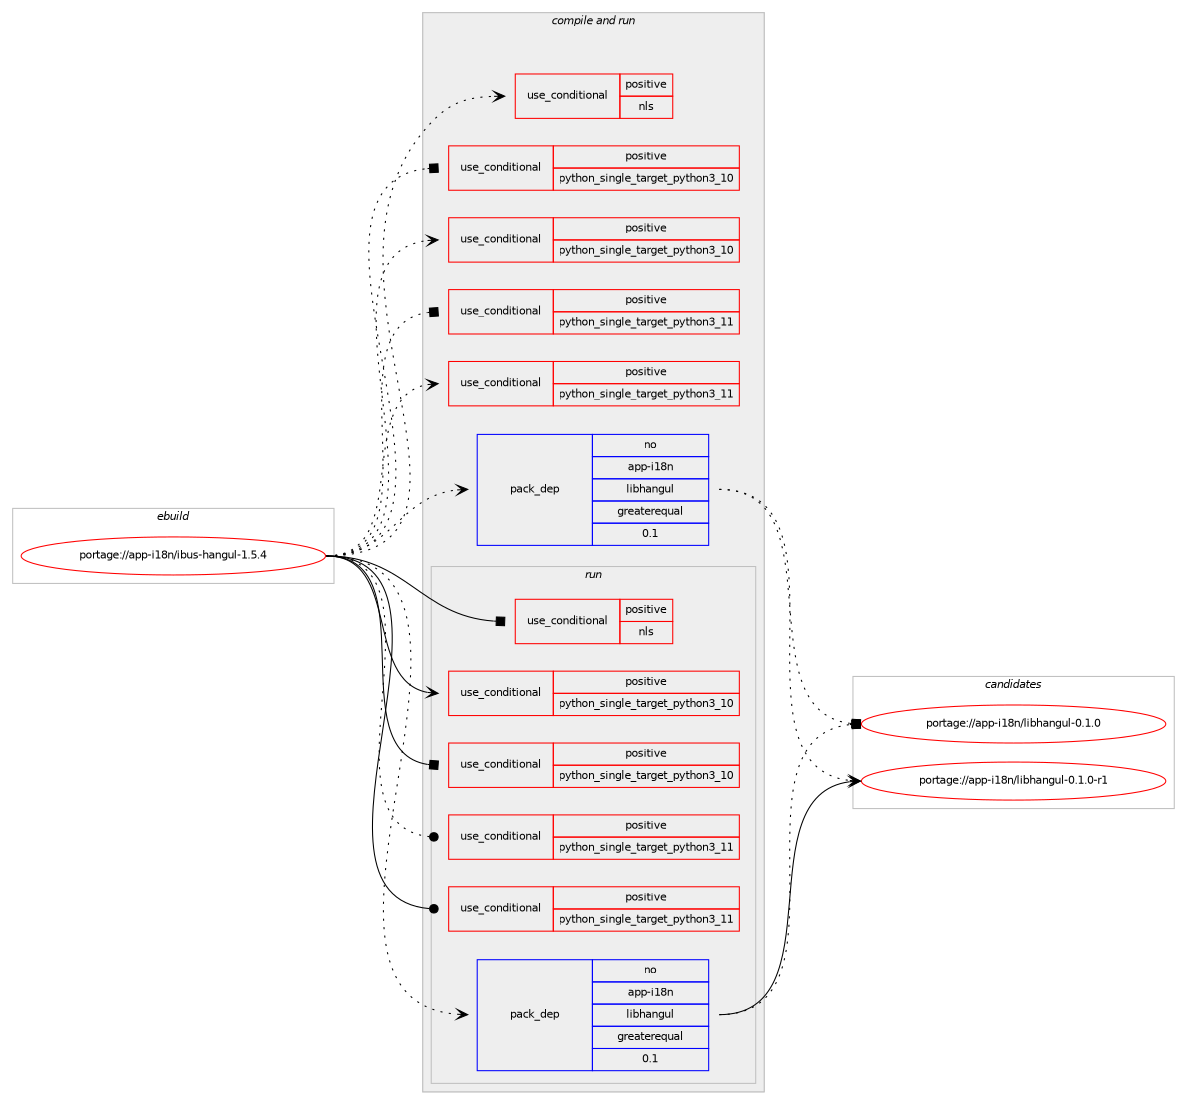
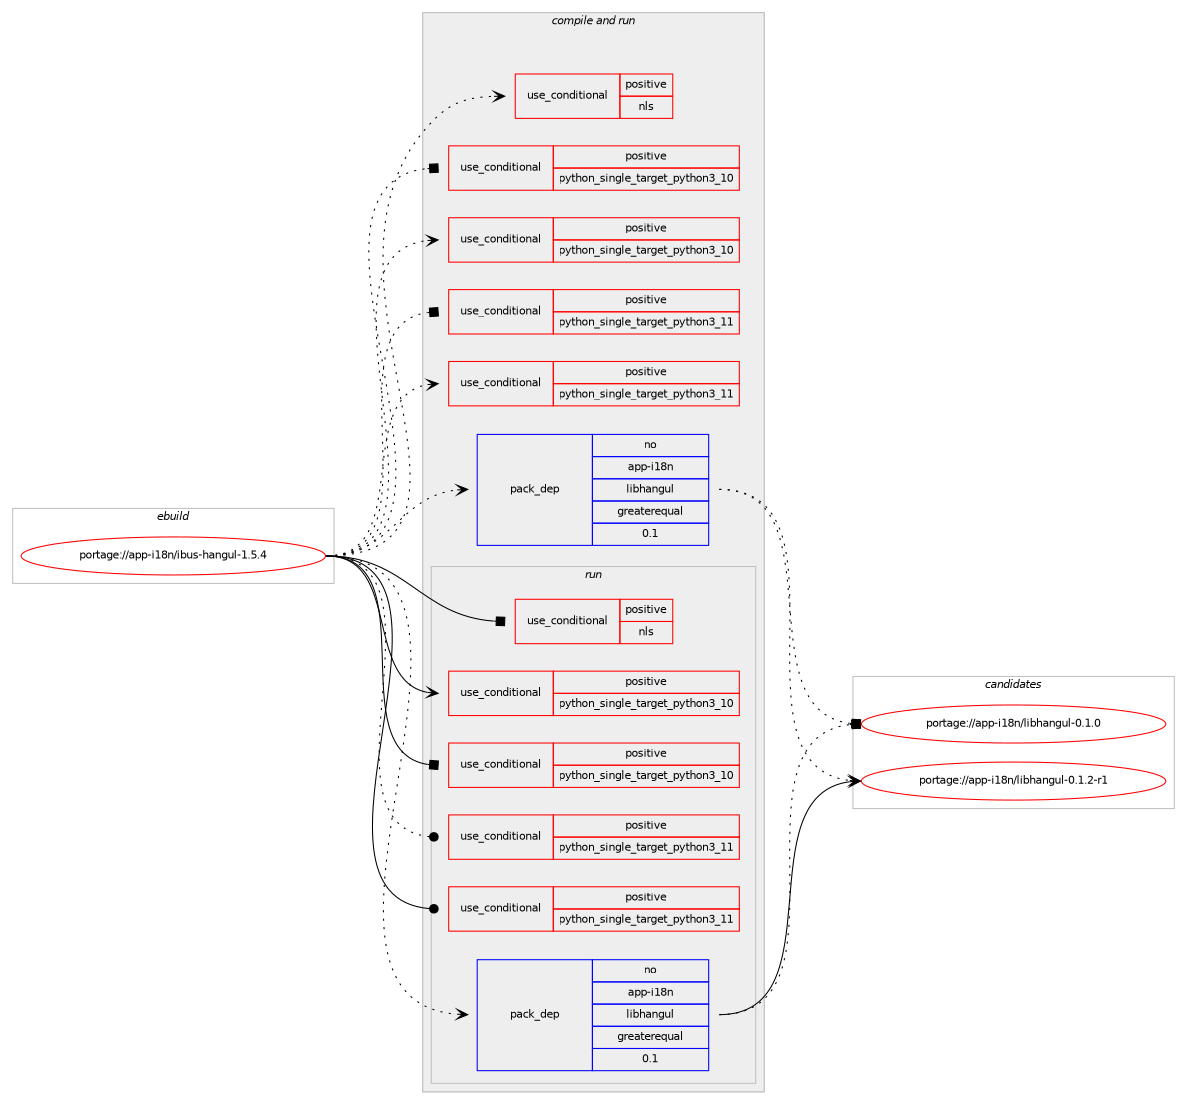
node "portage://app-i18n/libhangul-0.1.0-r1": label "portage://app-i18n/libhangul-0.1.0-r1" -> "portage://app-i18n/libhangul-0.1.2-r1"
